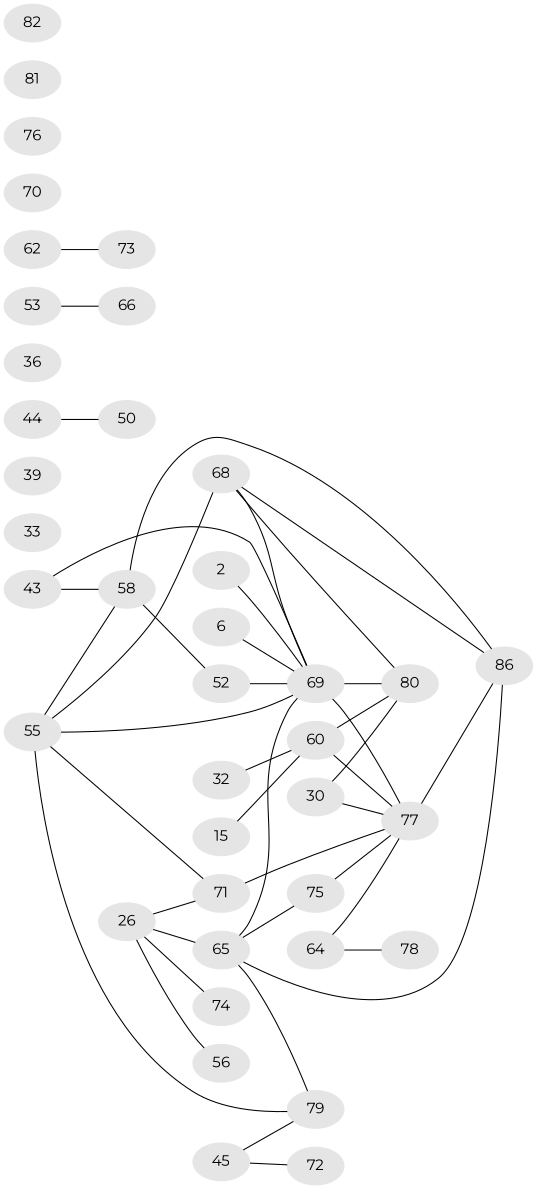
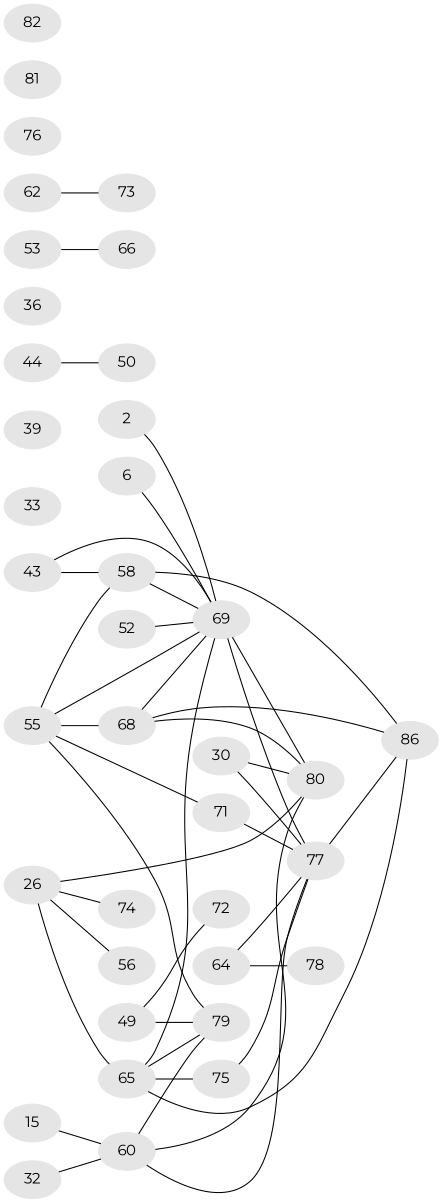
node "70": removed
edge "58" -- "52": now "58" -- "69"
edge "71" -- "26": now "80" -- "26"
edge "79" -- "60": added
node "45": label "45" -> "49"
